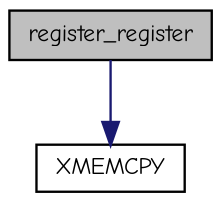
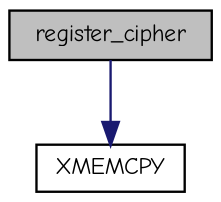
node "register_register": label "register_register" -> "register_cipher"
